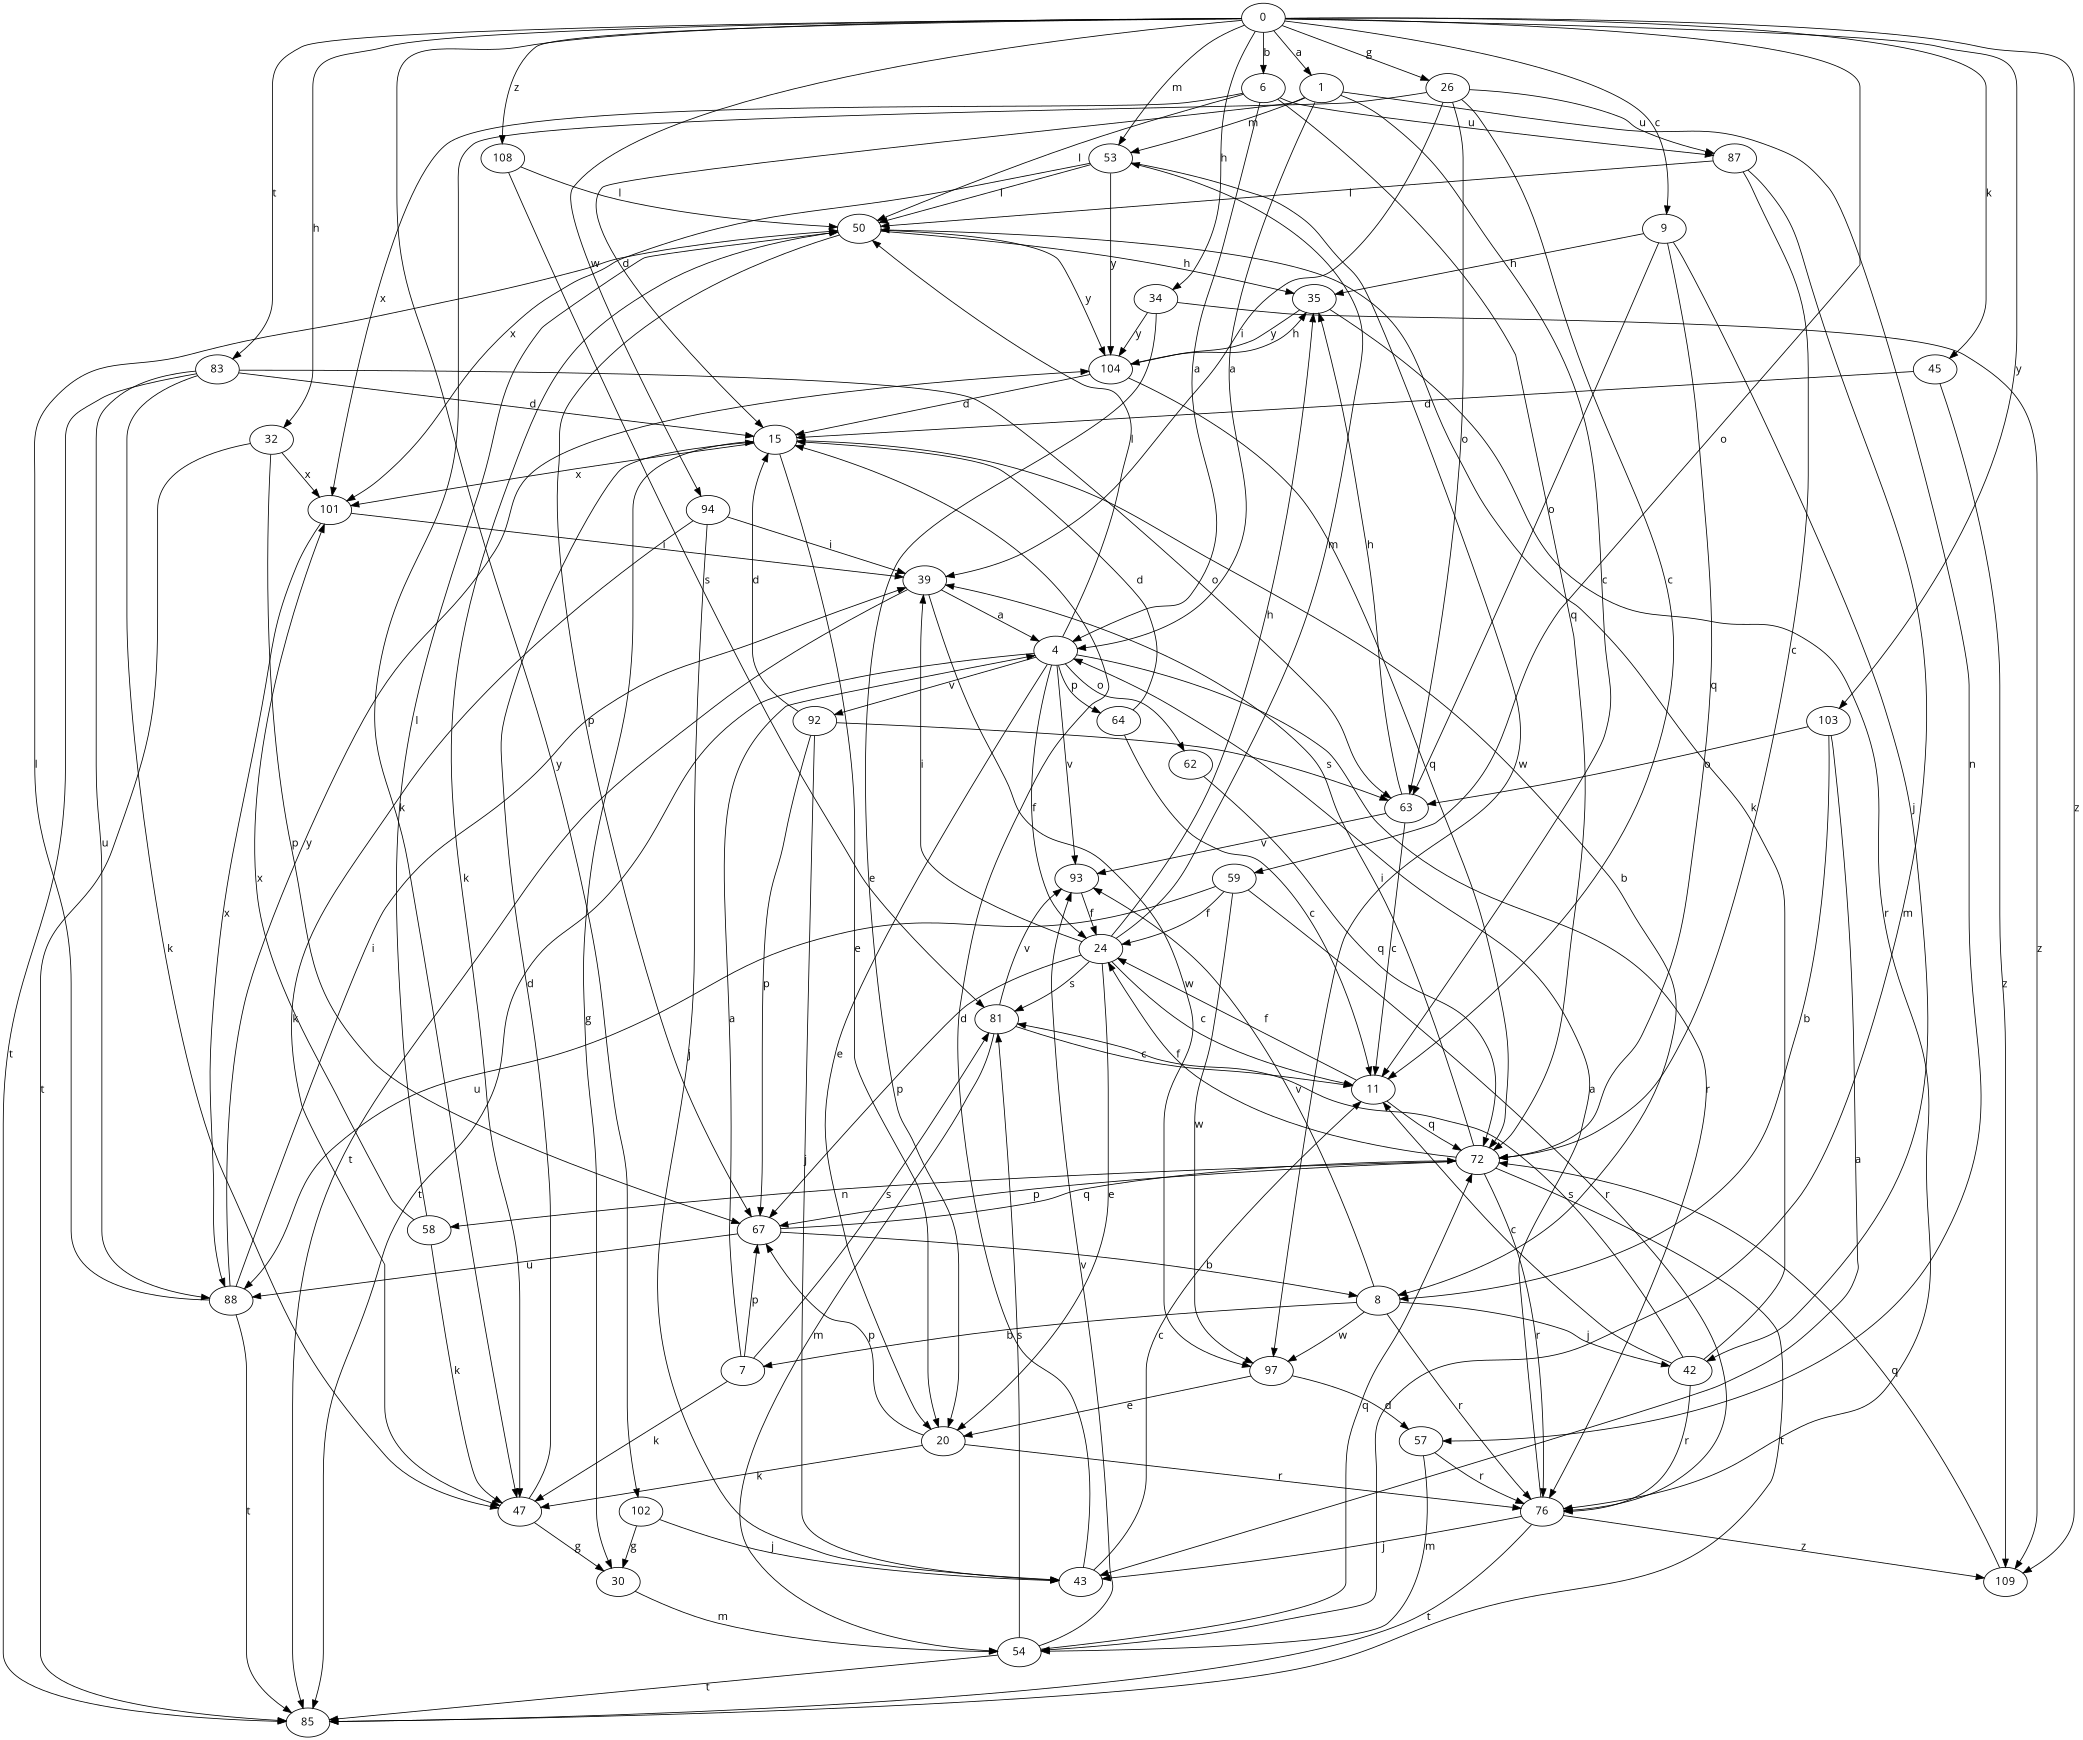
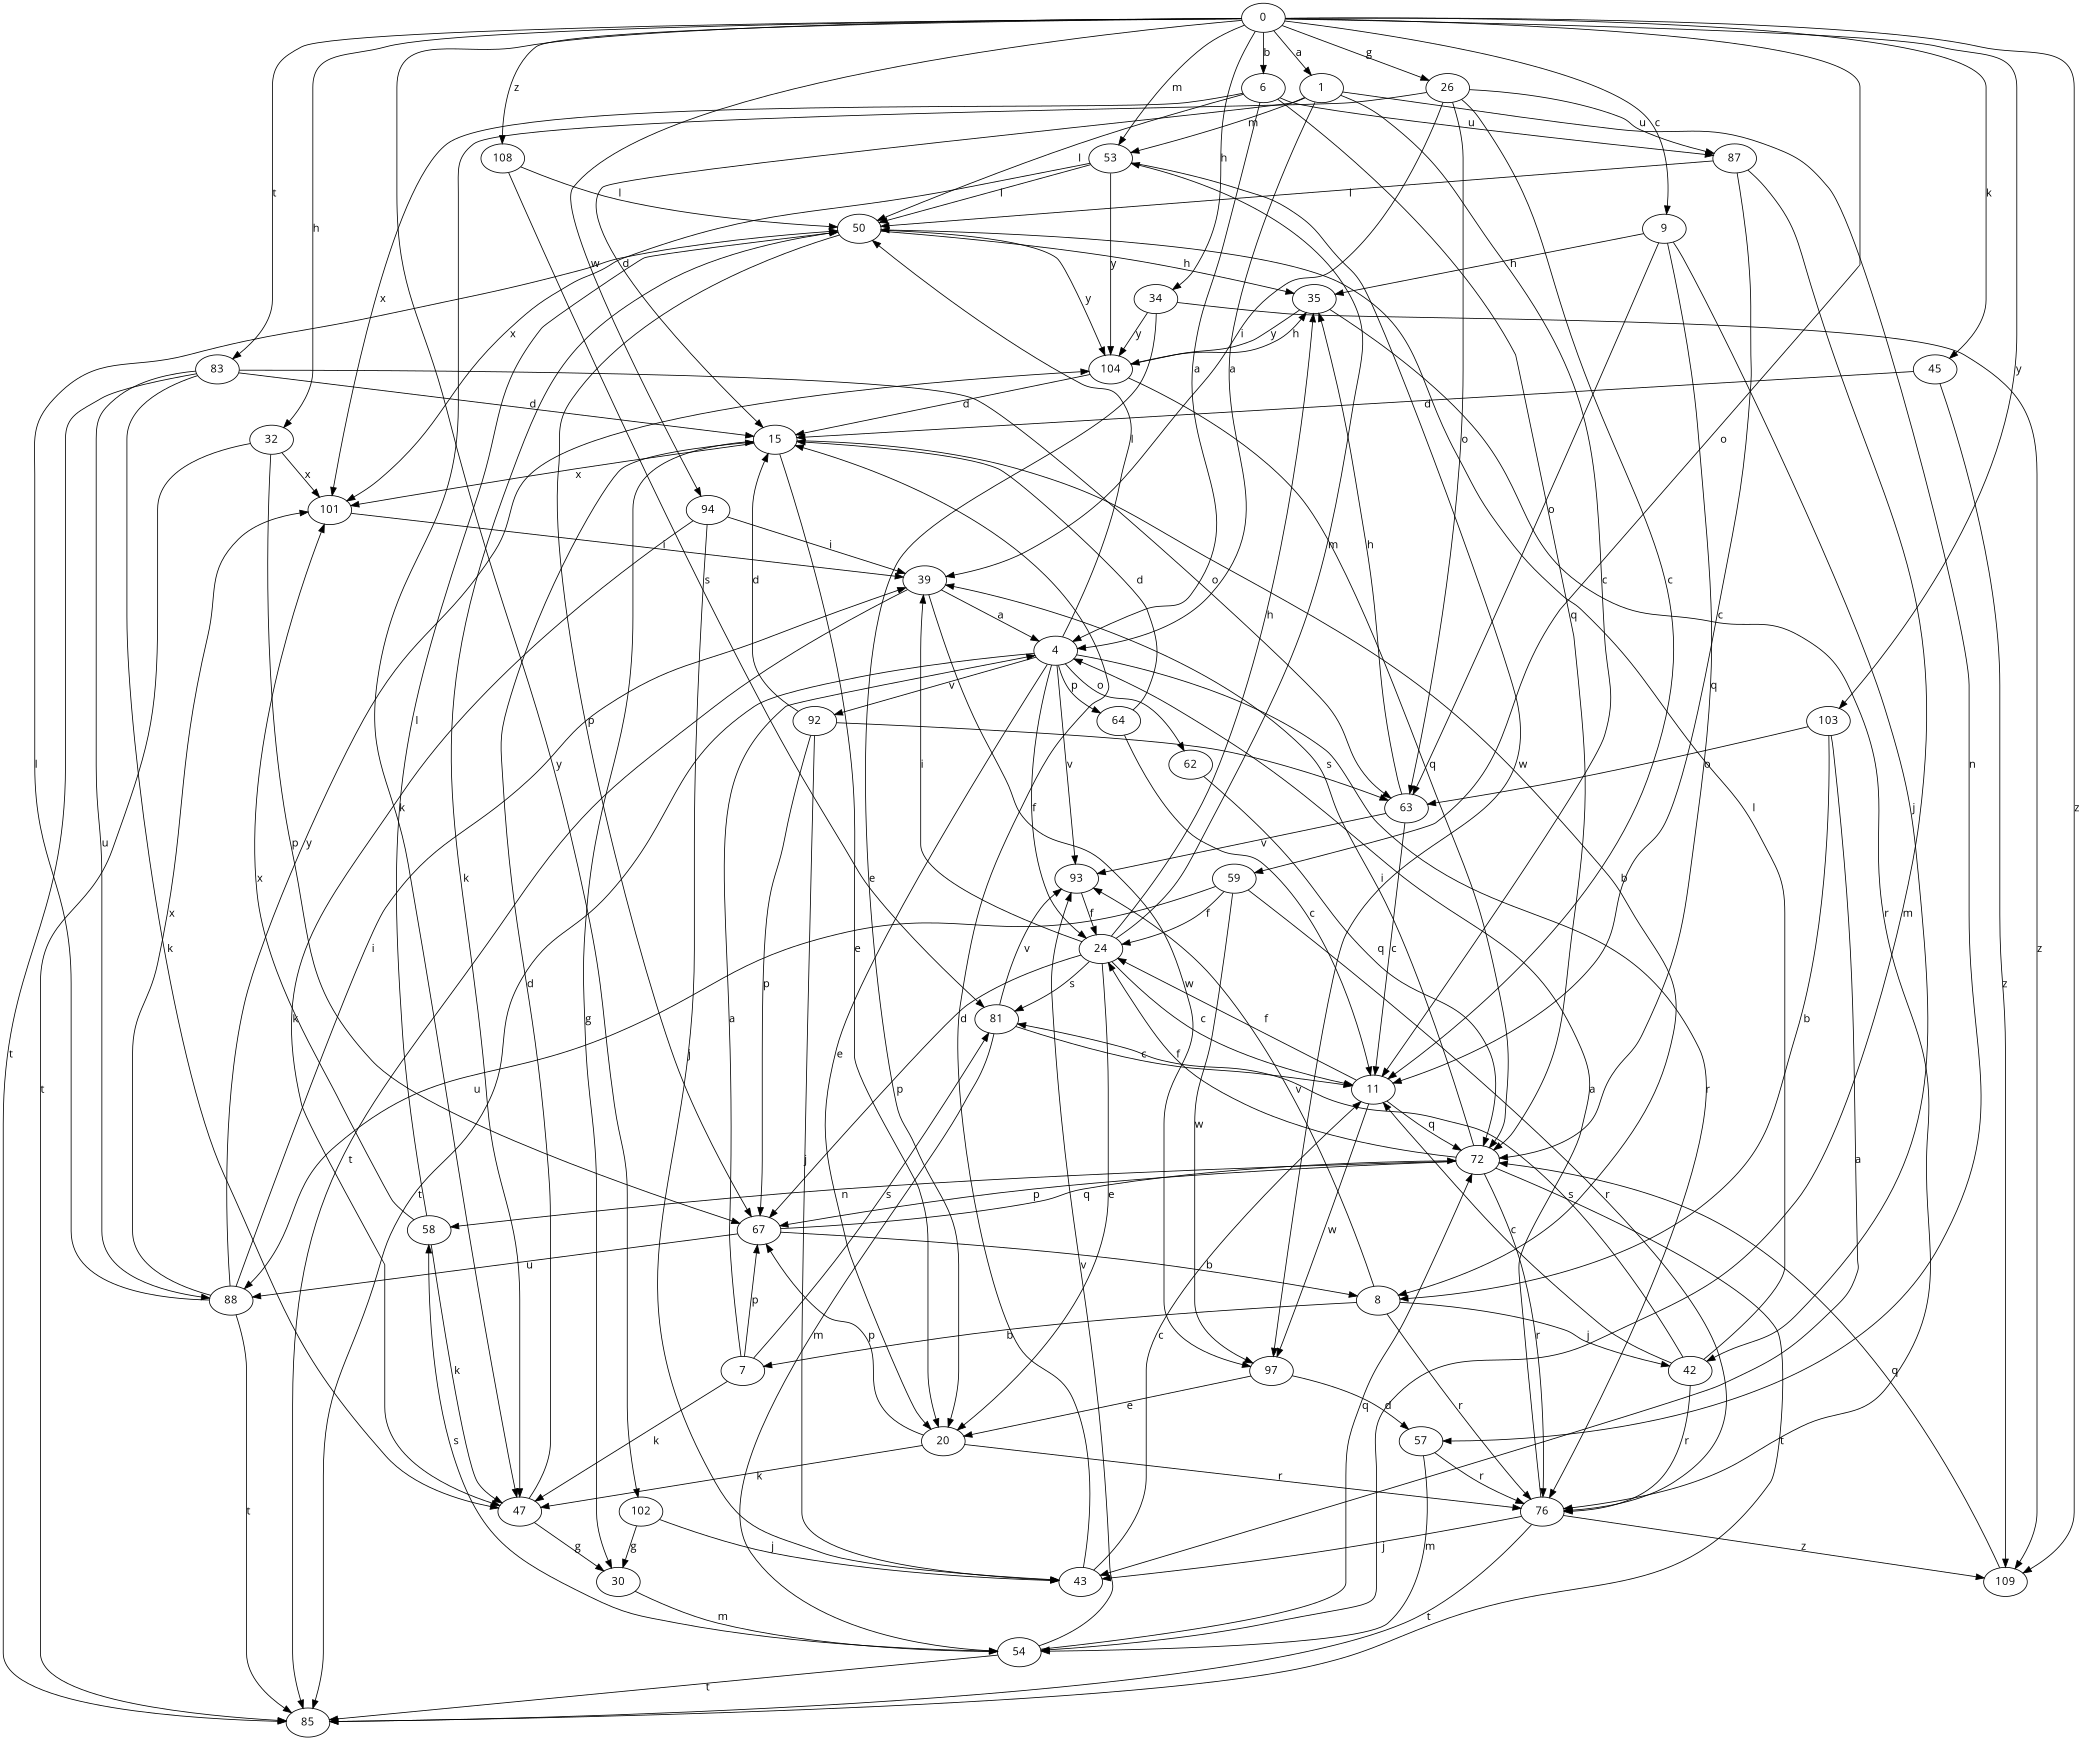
edge "87" -> "72": now "87" -> "11"
edge "42" -> "50": label "k" -> "l"
edge "101" -> "88": reversed
edge "8" -> "97": now "11" -> "97"
edge "54" -> "81": now "54" -> "58"
